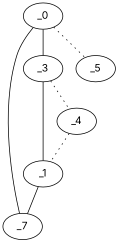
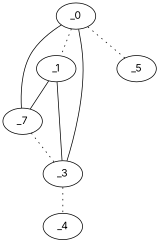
edge "_7" -- "_3": added
edge "_4" -- "_1": now "_0" -- "_1"
